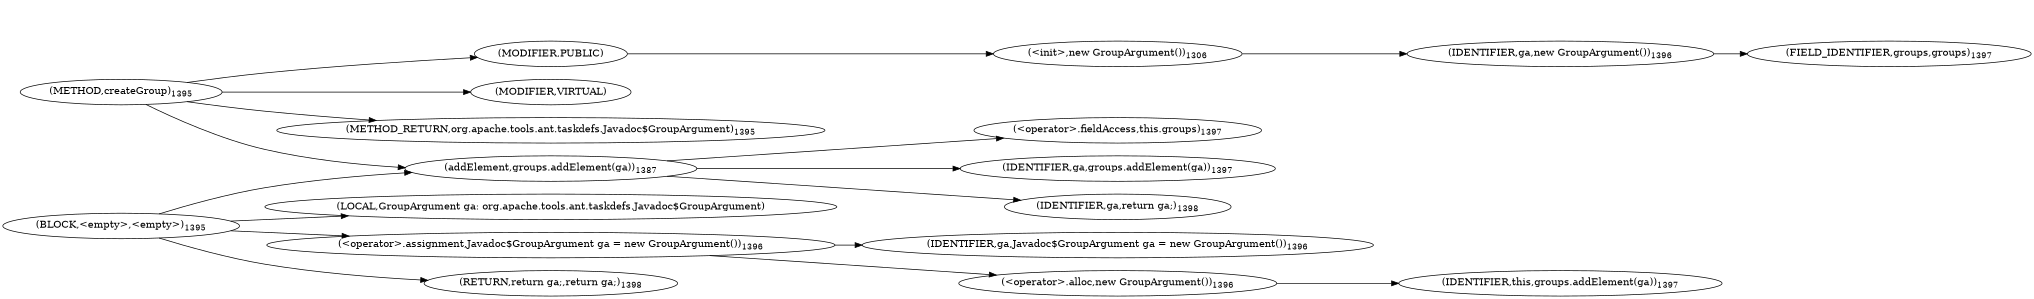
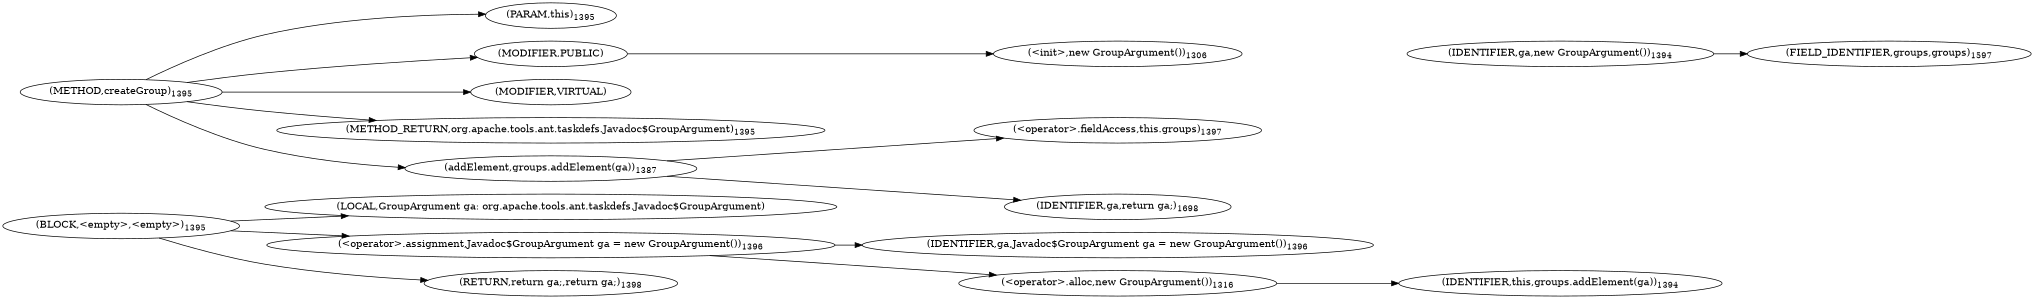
node "(PARAM,this)": added
node "(IDENTIFIER,ga,new GroupArgument())": text "1396" -> "1394"
node "(FIELD_IDENTIFIER,groups,groups)": text "1397" -> "1597"
edge "(<init>,new GroupArgument())" -> "(IDENTIFIER,ga,new GroupArgument())": removed
node "(IDENTIFIER,ga,groups.addElement(ga))": removed
edge "(BLOCK,<empty>,<empty>)" -> "(addElement,groups.addElement(ga))": removed
node "(IDENTIFIER,ga,return ga;)": text "1398" -> "1698"
node "(<operator>.alloc,new GroupArgument())": text "1396" -> "1316"
node "(IDENTIFIER,this,groups.addElement(ga))": text "1397" -> "1394"
